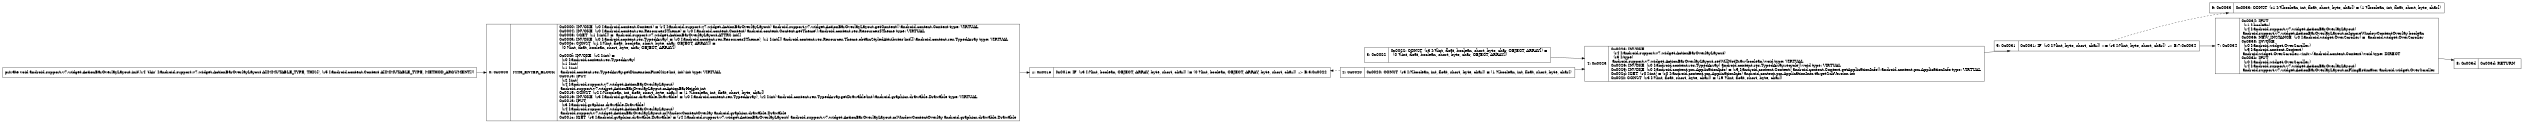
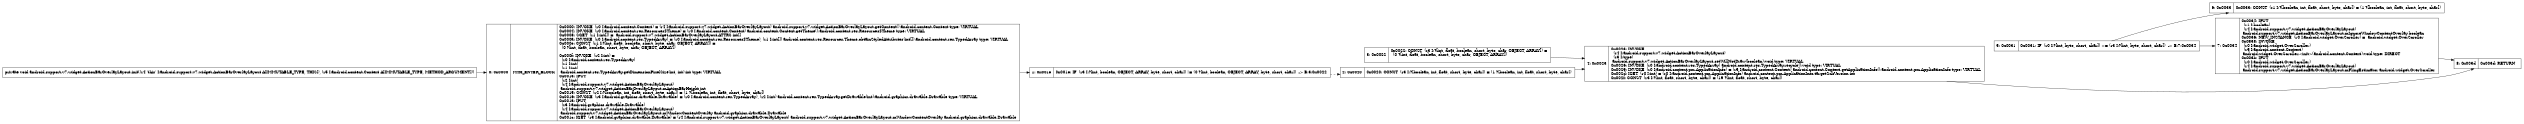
edge "5: 0x0031" -> "6: 0x0033": style dashed -> solid
edge "4: 0x0023" -> "5: 0x0031": now "4: 0x0023" -> "8: 0x003d"
edge "2: 0x0020" -> "1: 0x001e": reversed
